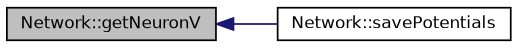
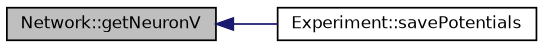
node "Network::savePotentials": label "Network::savePotentials" -> "Experiment::savePotentials"
